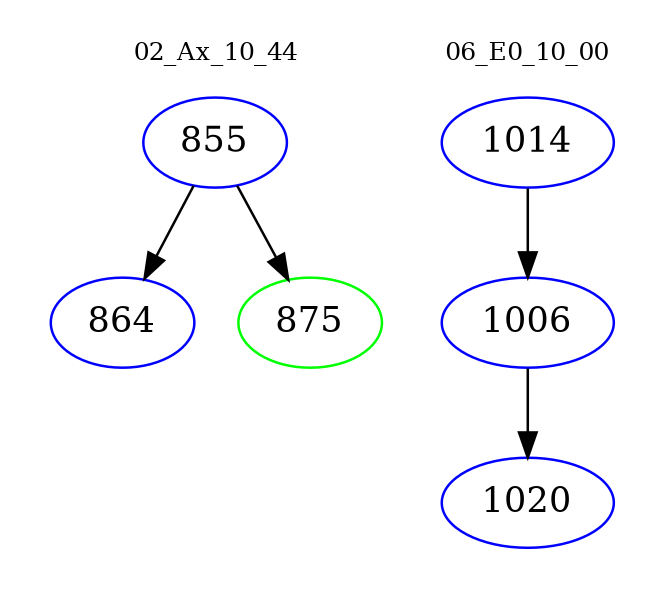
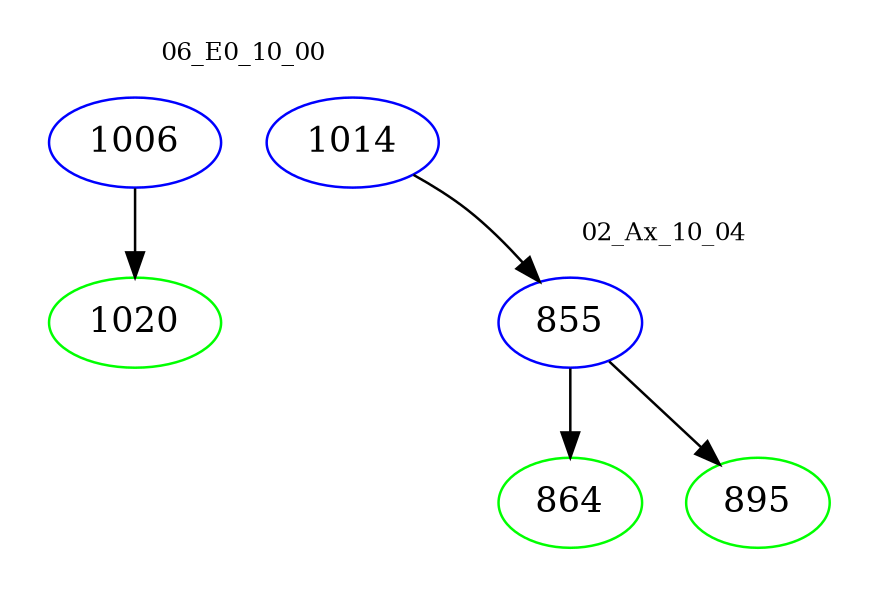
cluster "02_Ax_10_44": label "02_Ax_10_44" -> "02_Ax_10_04"
edge "1014" -> "1006": now "1014" -> "855"
node "864": color blue -> green
node "875": label "875" -> "895"
node "1020": color blue -> green
